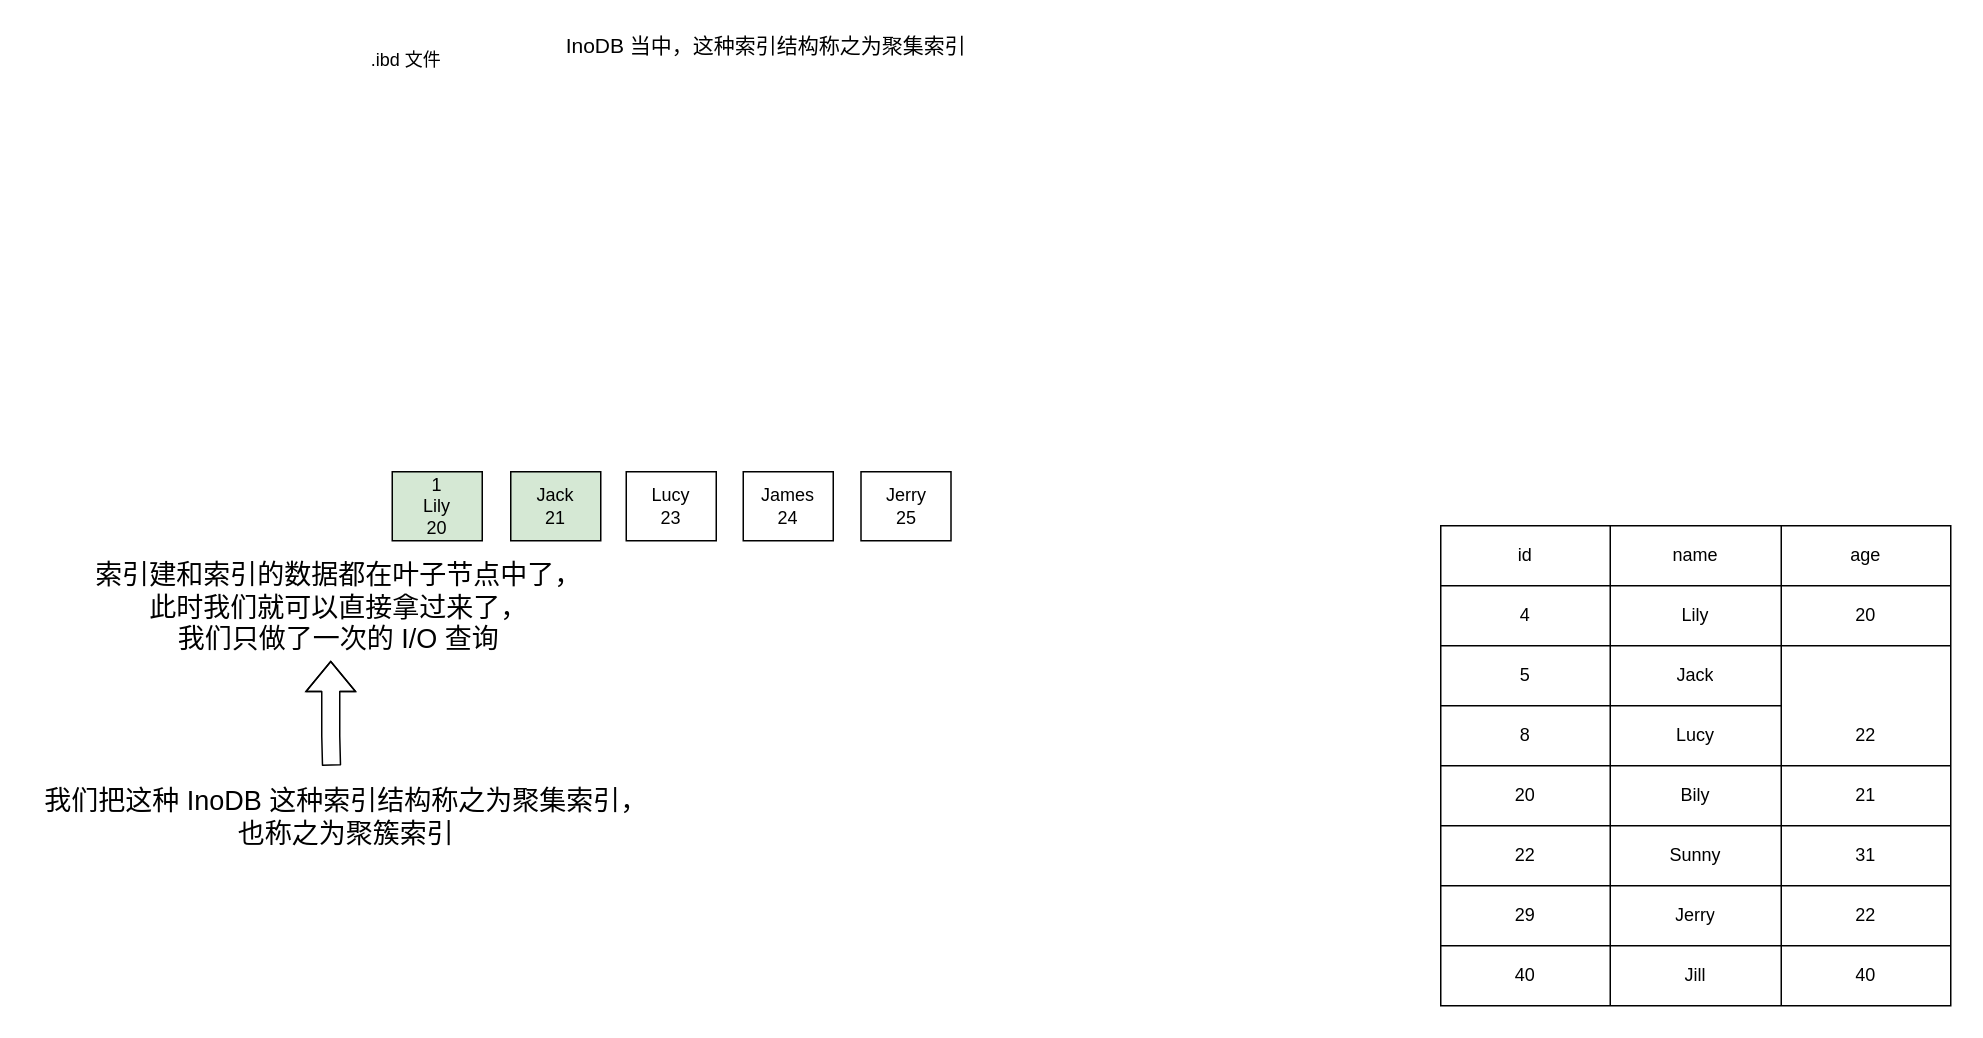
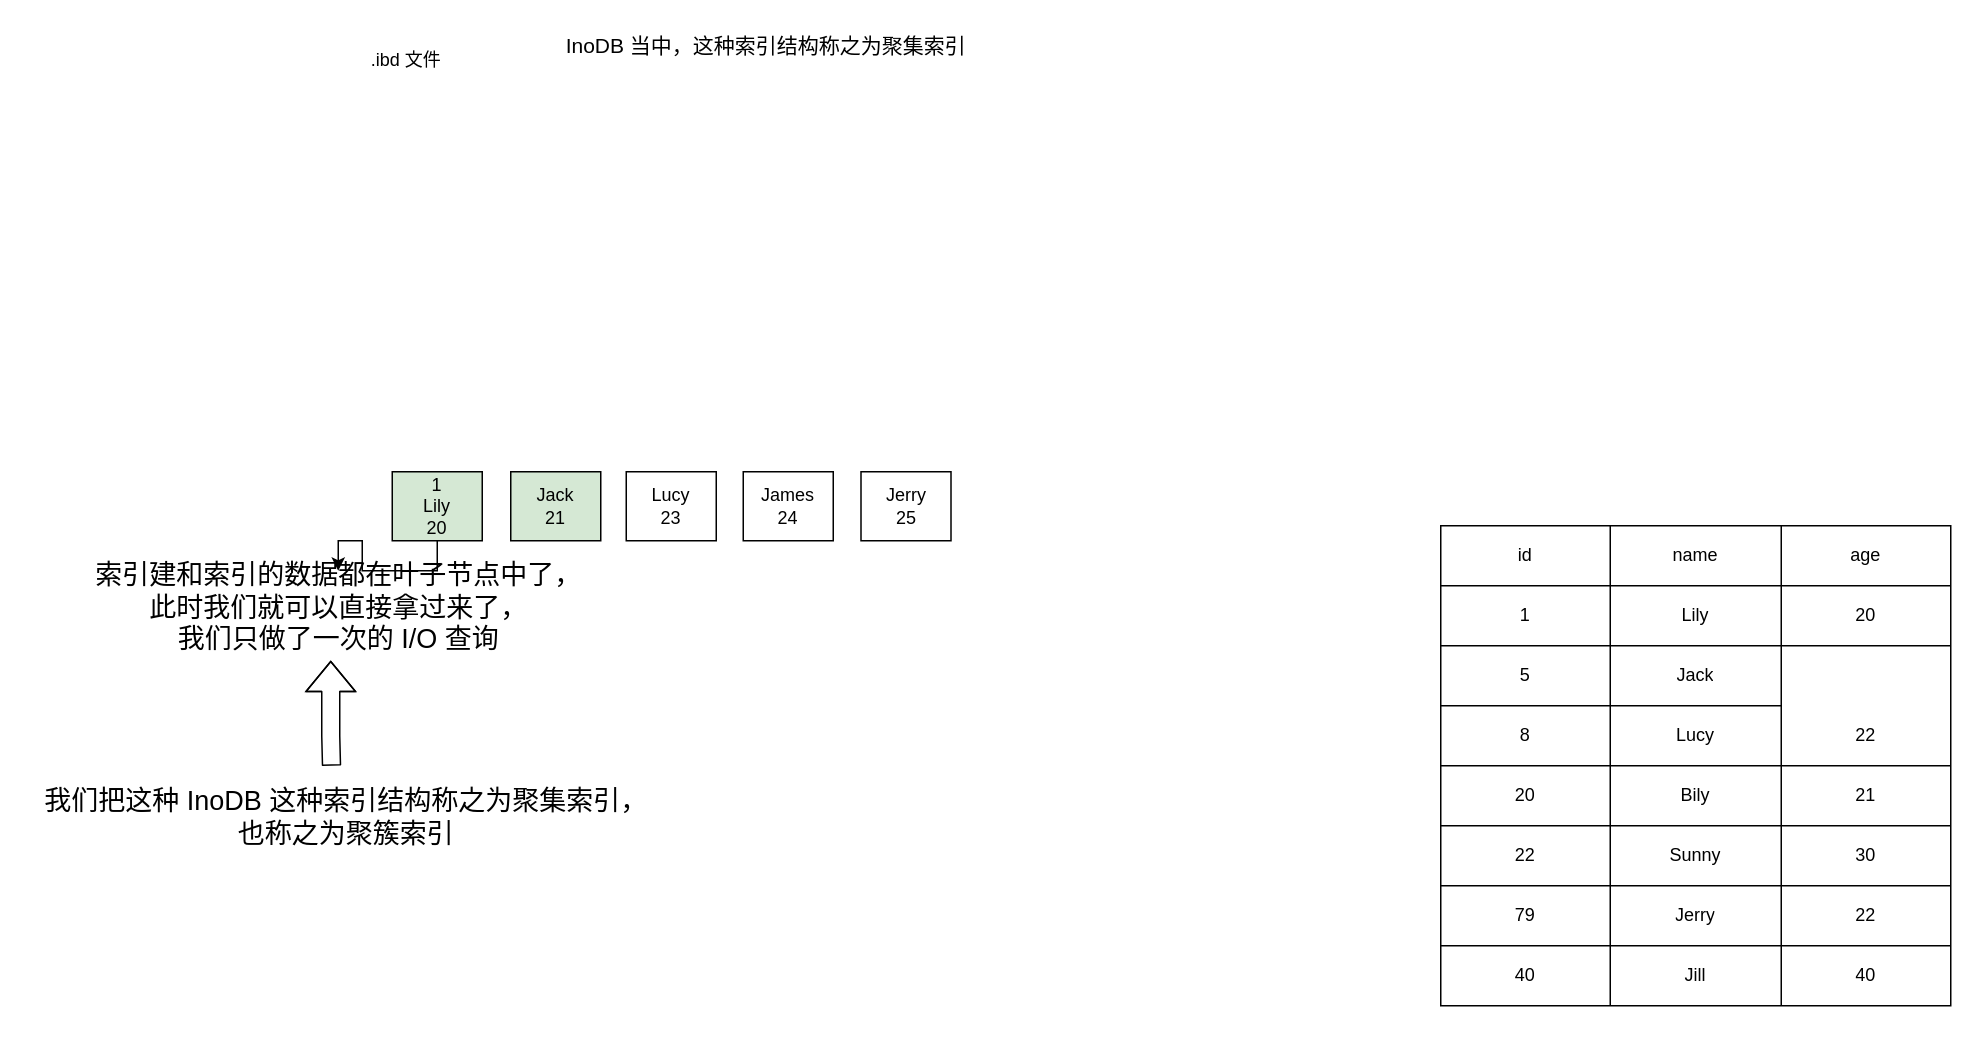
edge "1 Lily 20" -> "索引建和索引的数据都在叶子节点中了， 此时我们就可以直接拿过来了， 我们只做了一次的 I/O 查询": added
node "4": label "4" -> "1"
node "31": label "31" -> "30"
node "29": label "29" -> "79"
